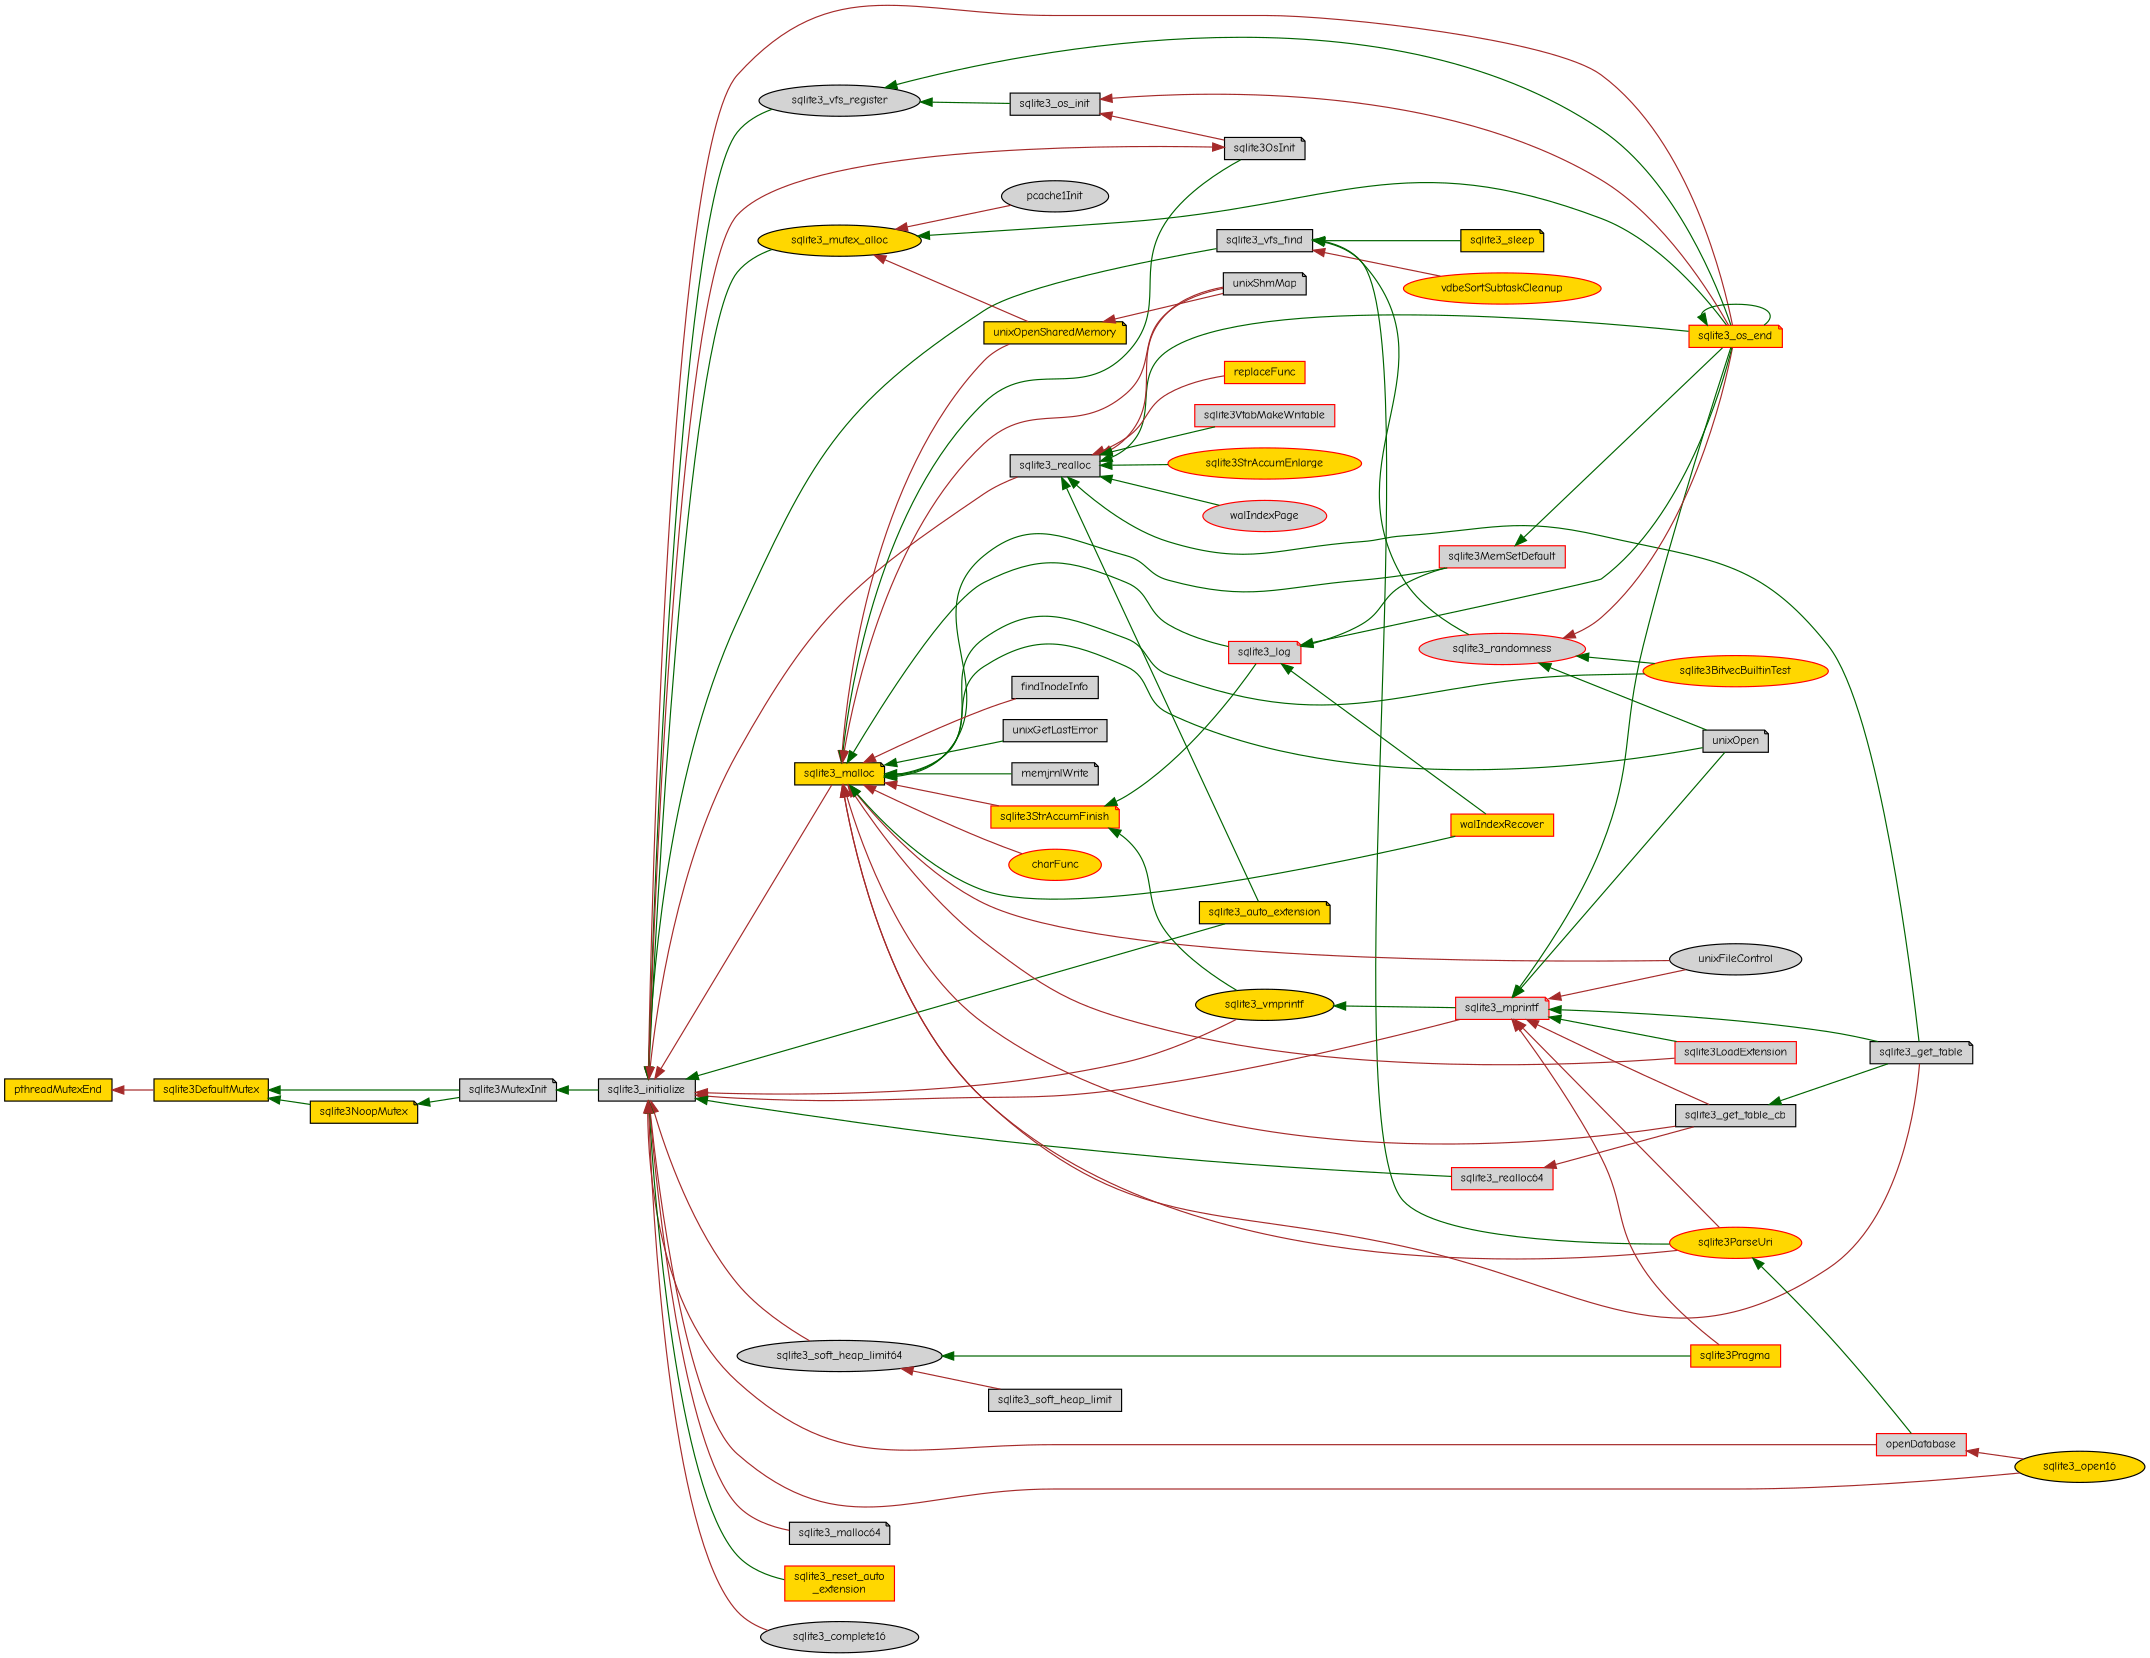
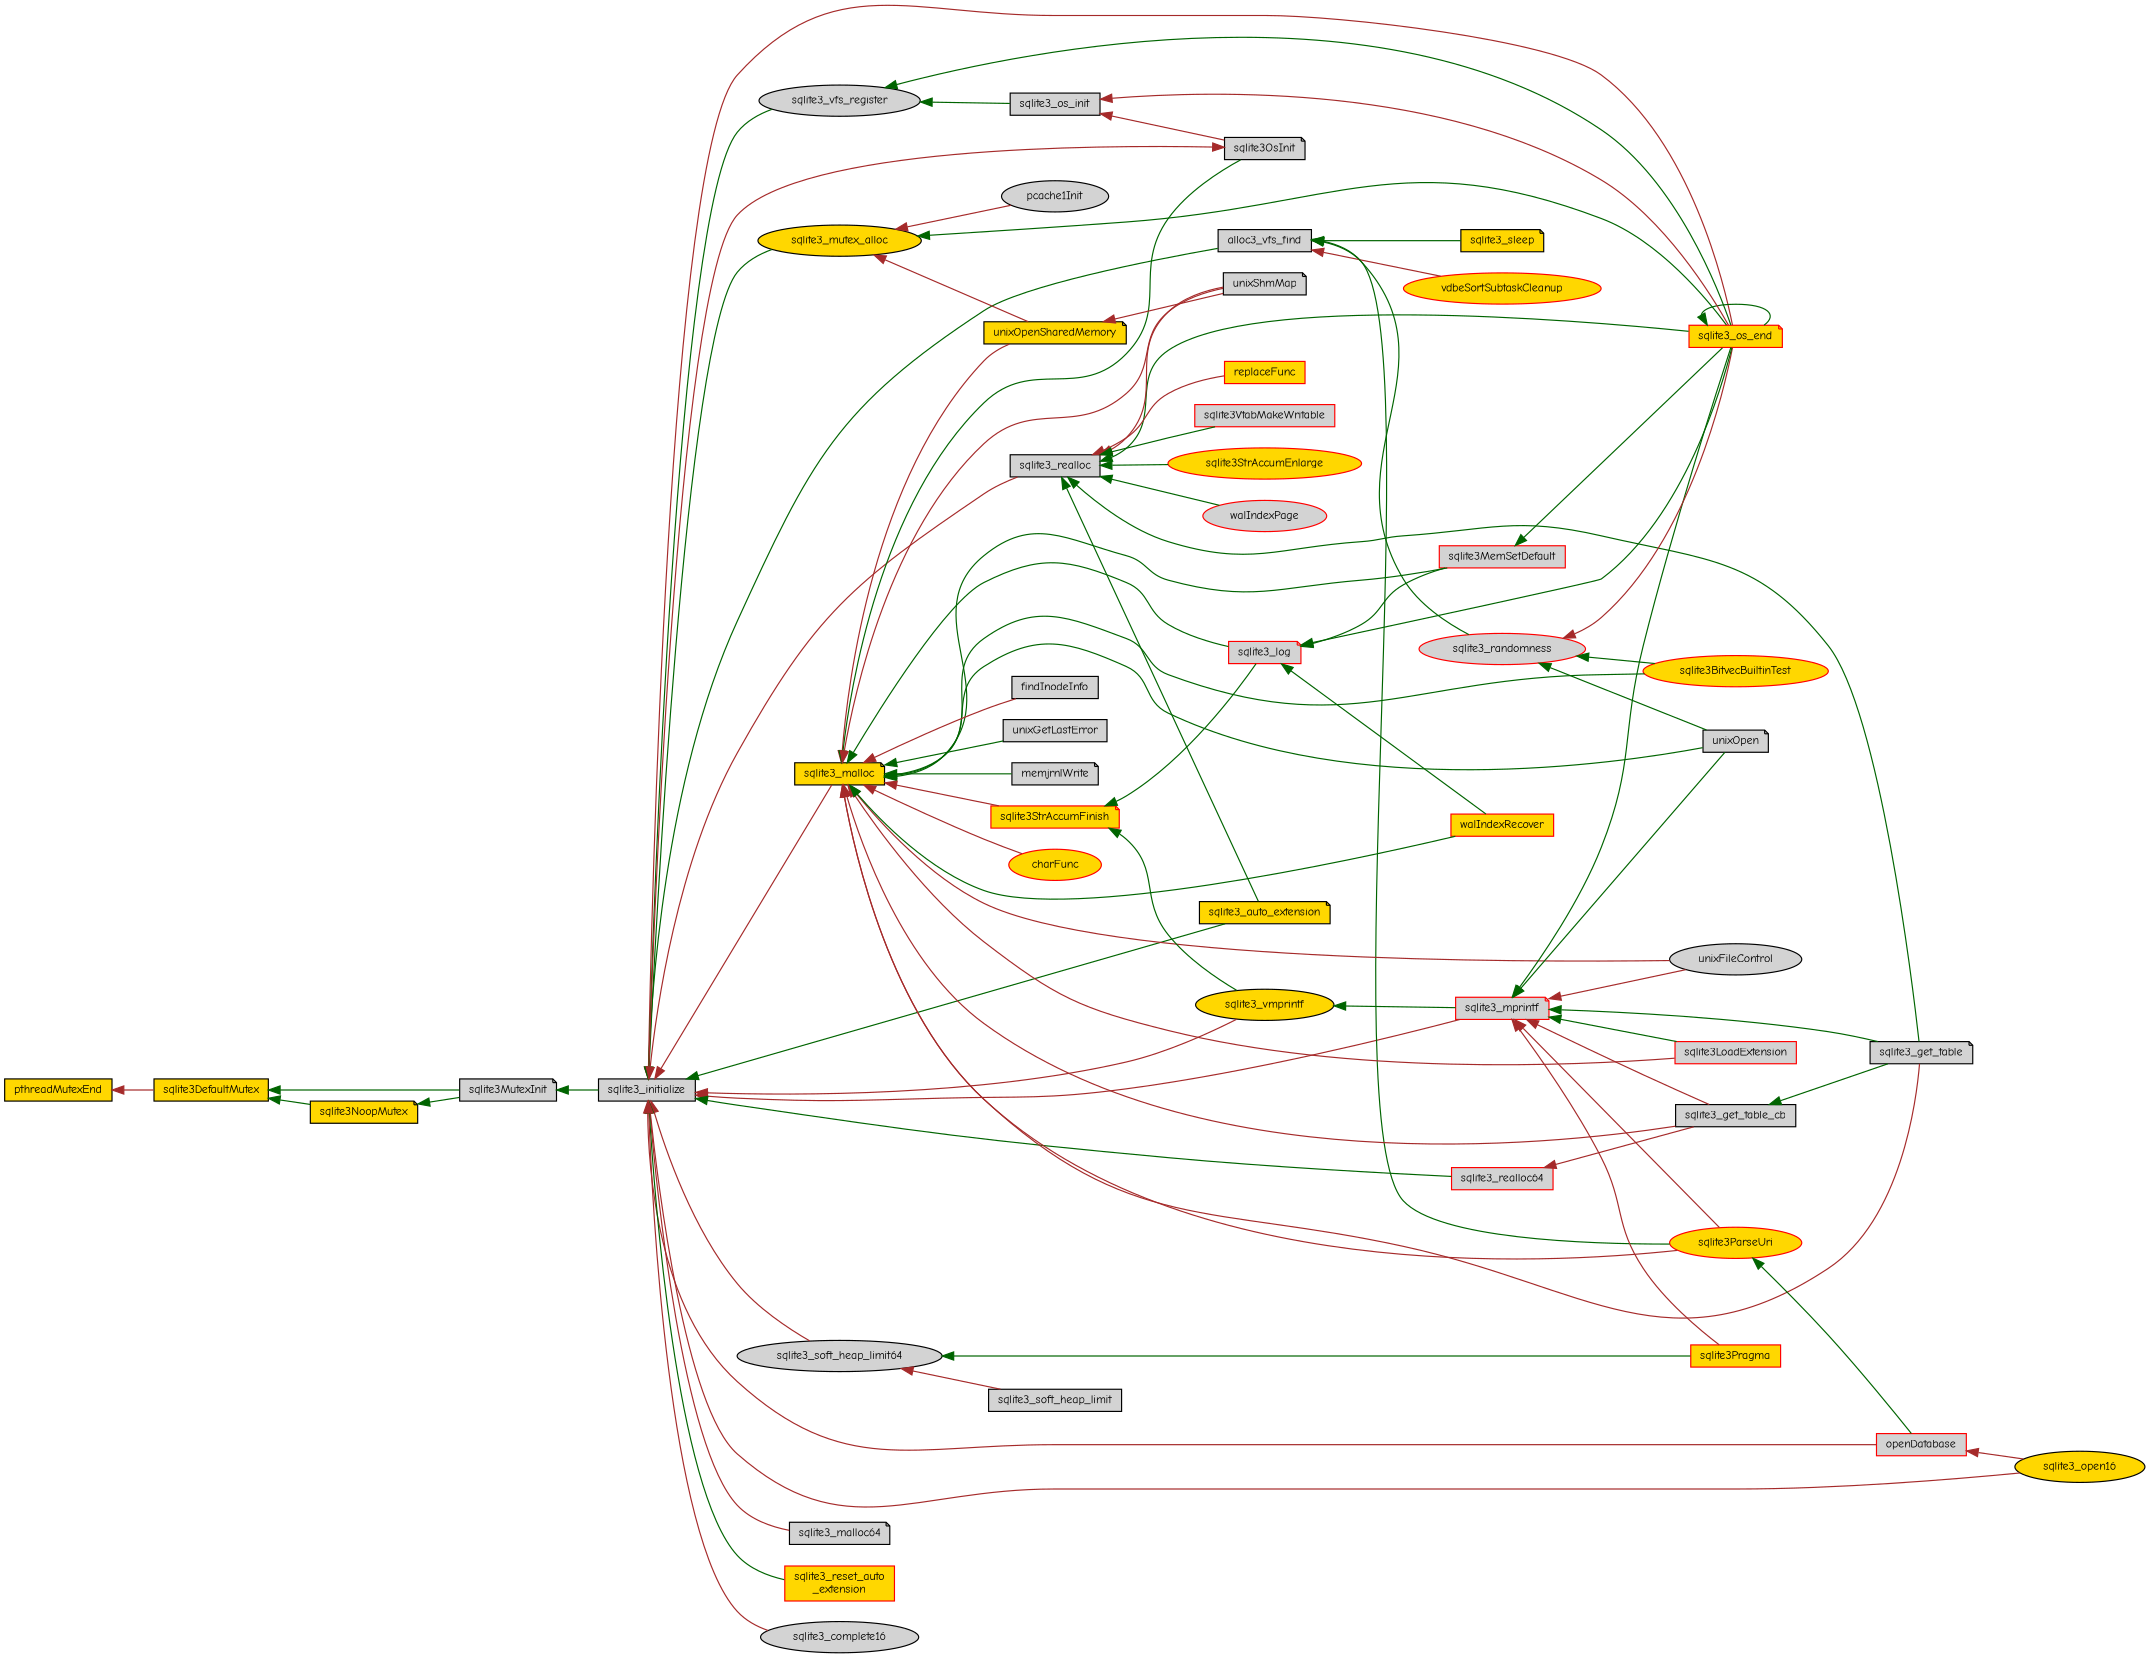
node "sqlite3_vfs_find": label "sqlite3_vfs_find" -> "alloc3_vfs_find"
